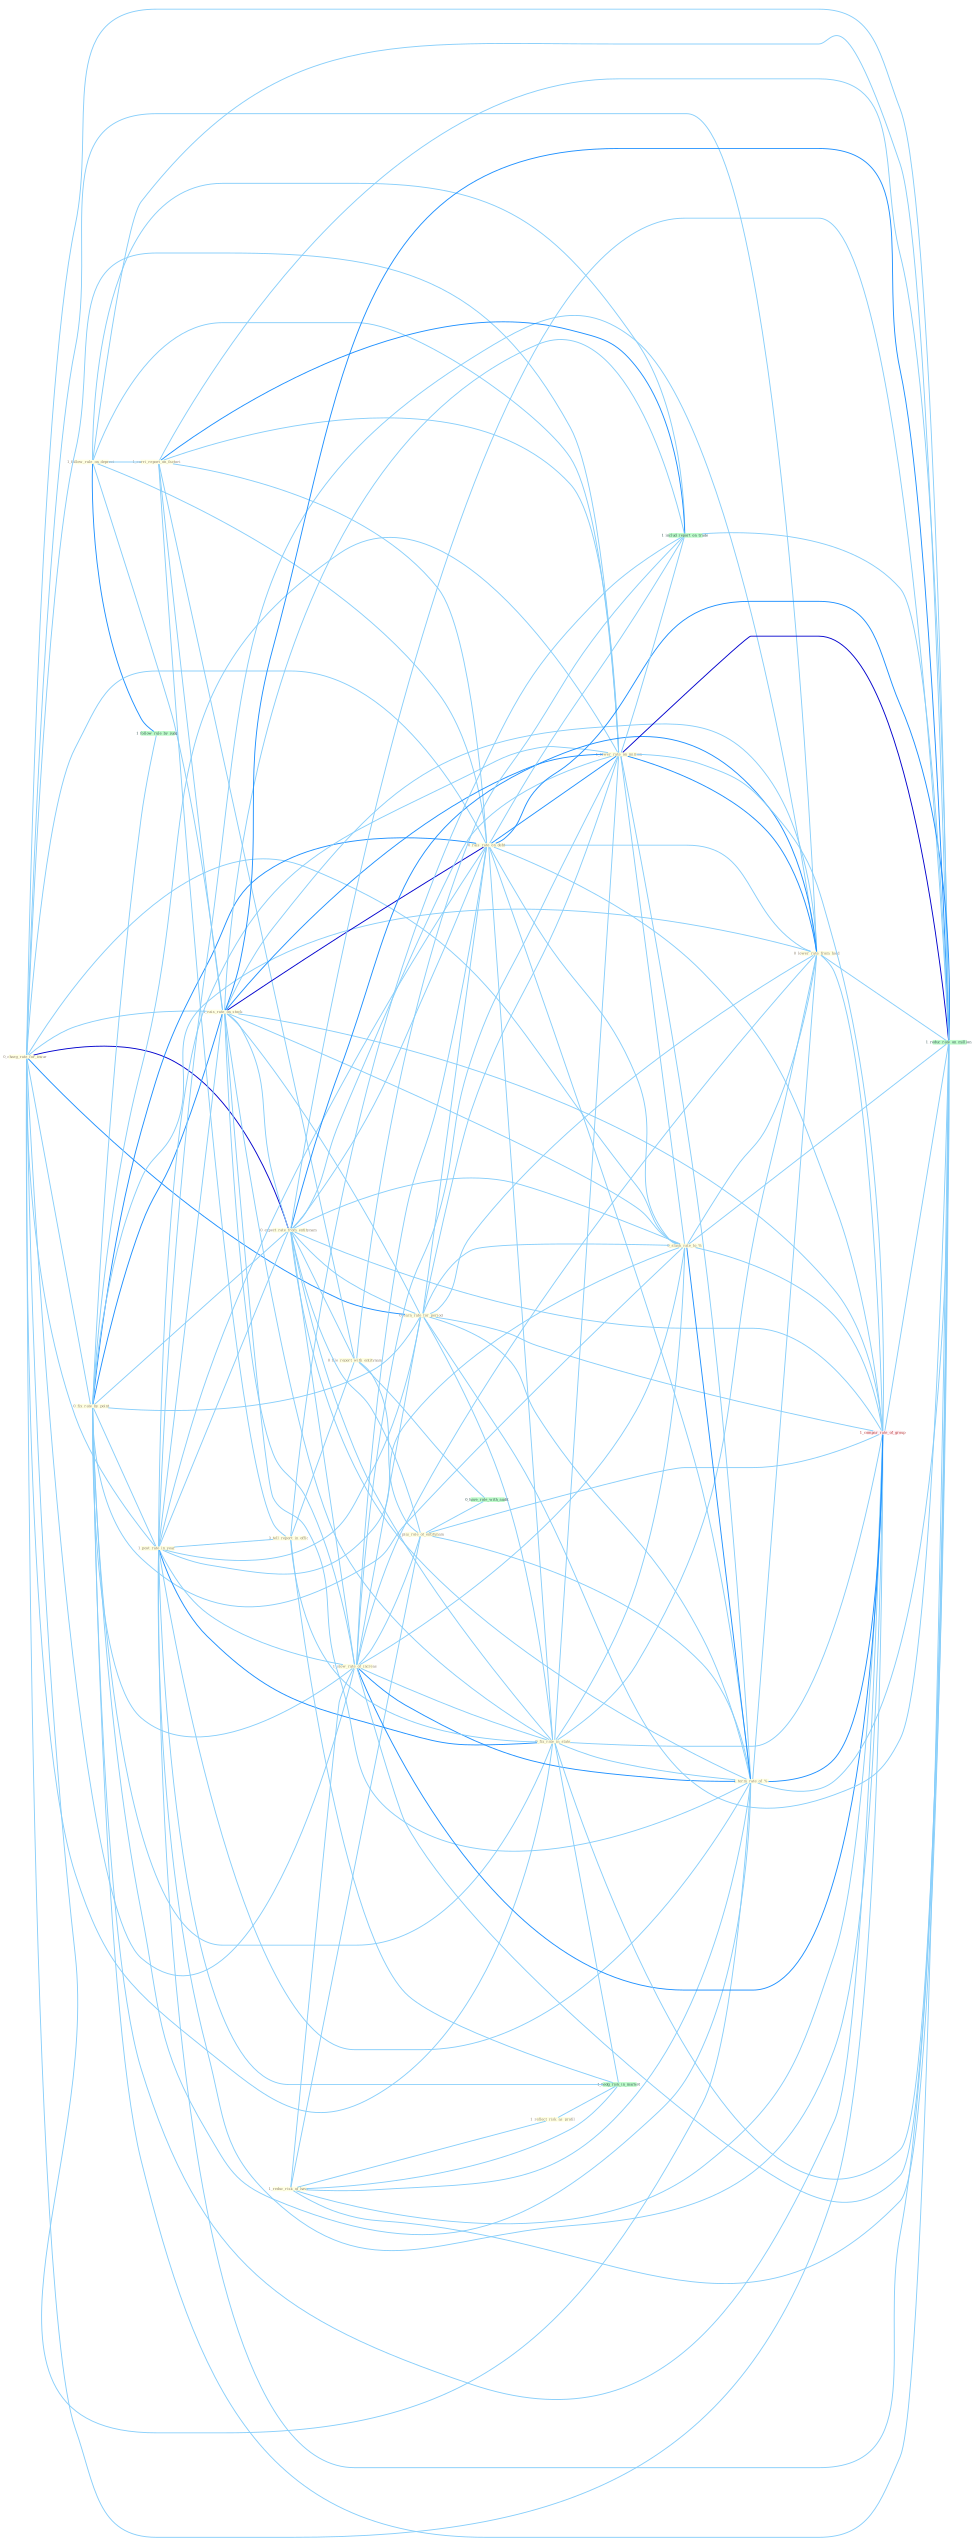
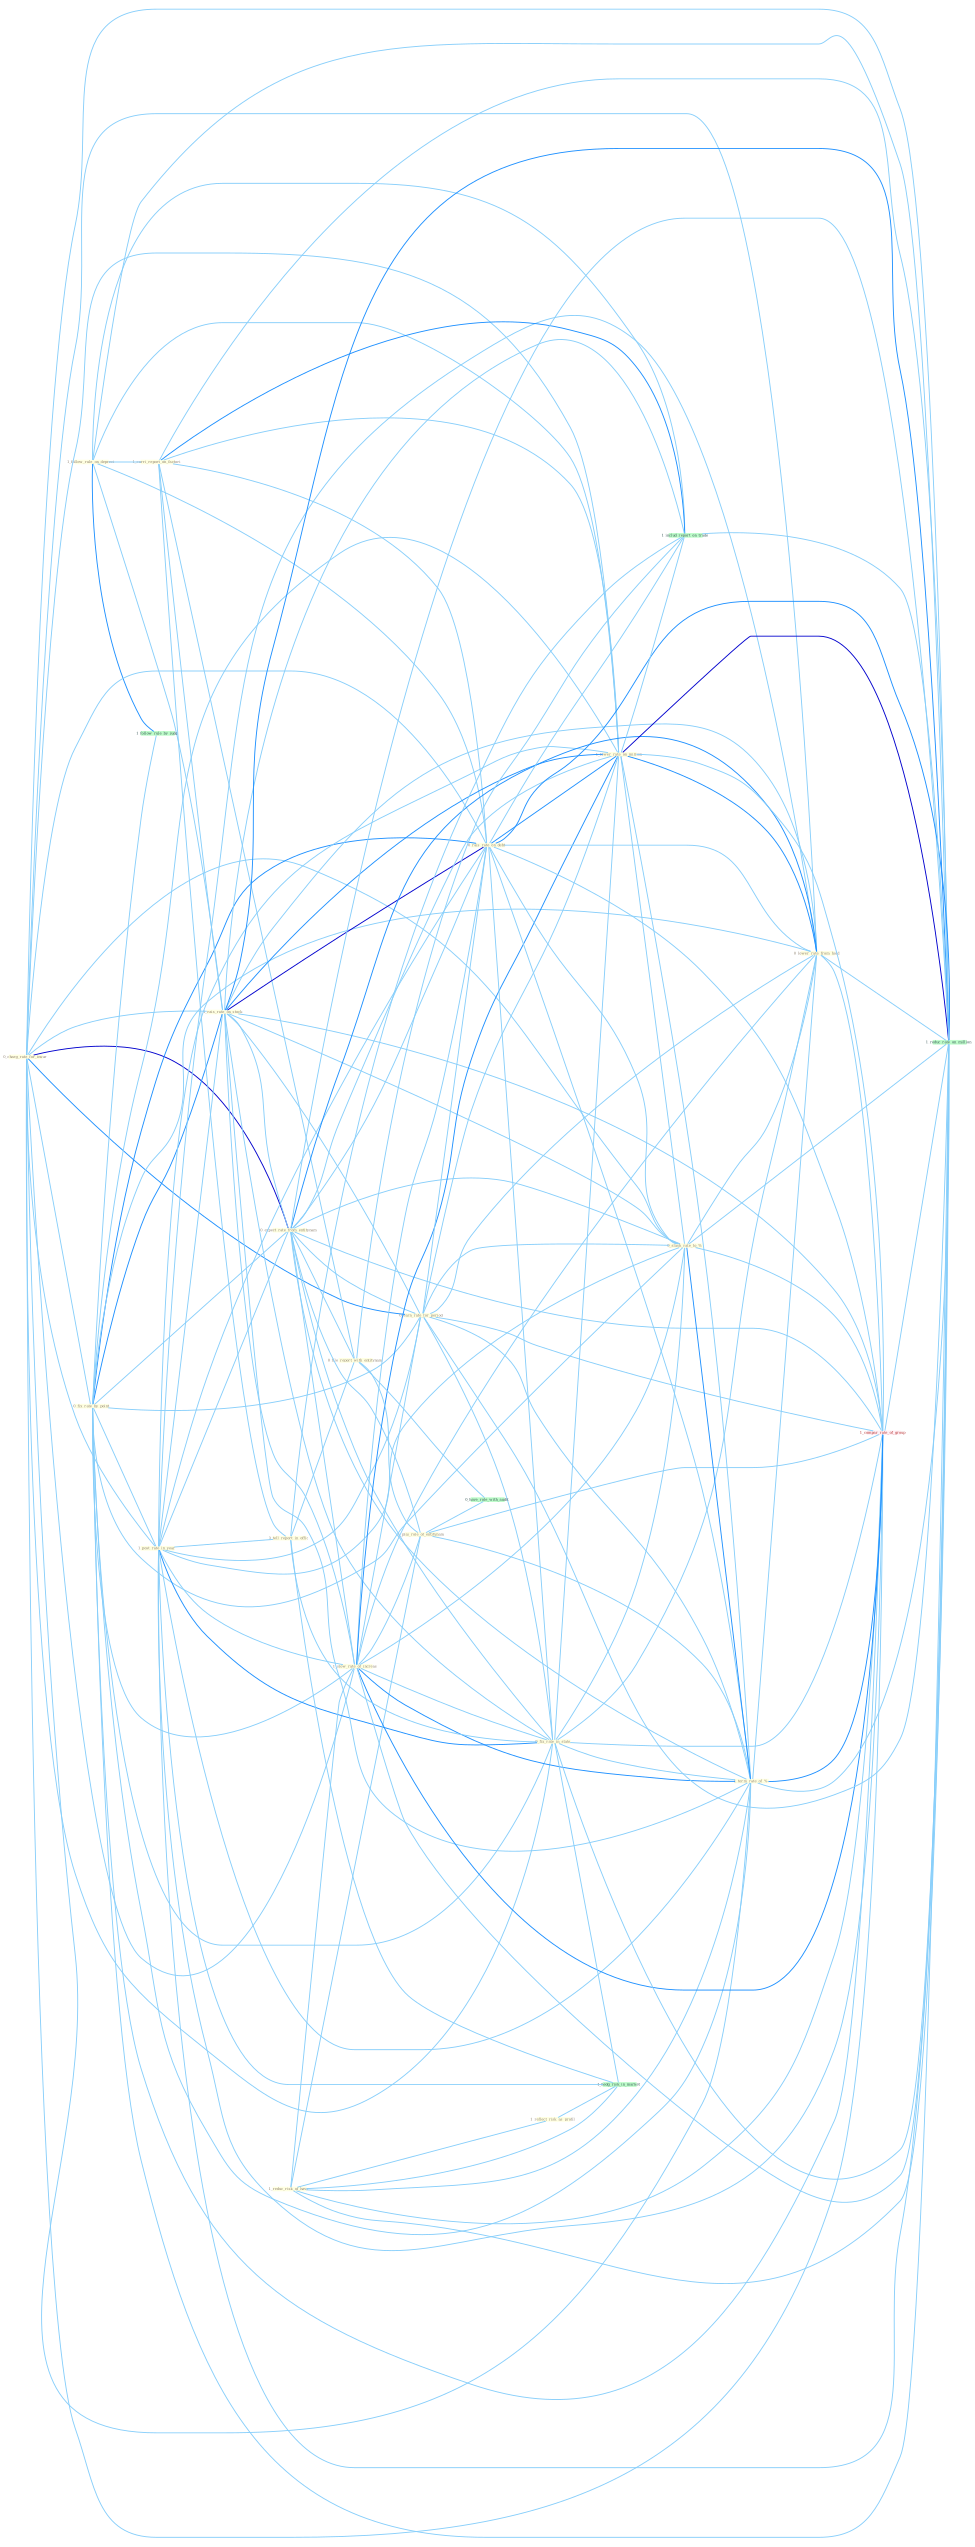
edge "1_lower_rate_on_million" -- "1_slow_rate_of_increas": color #87cefa -> #1e90ff
